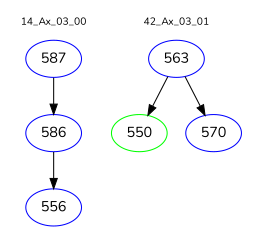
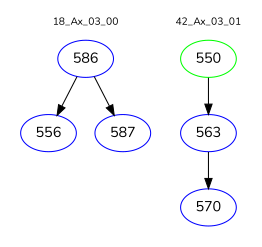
cluster "14_Ax_03_00": label "14_Ax_03_00" -> "18_Ax_03_00"
edge "587" -> "586": reversed
edge "563" -> "550": reversed
